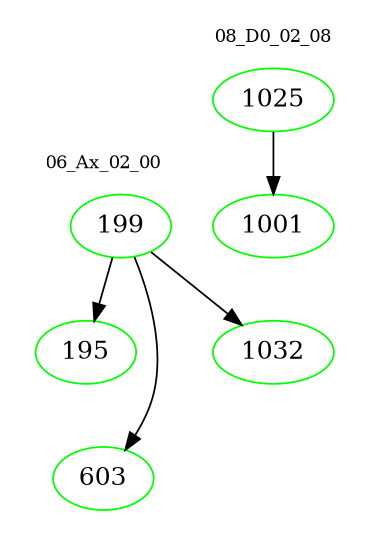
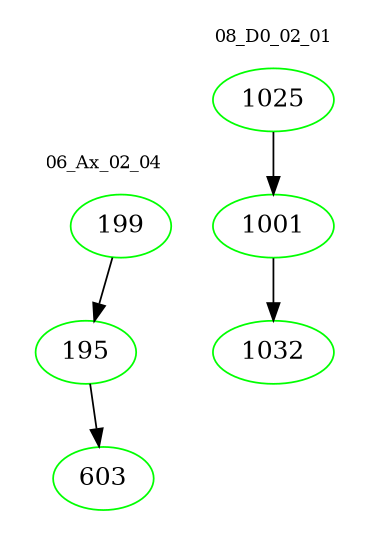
cluster "08_D0_02_08": label "08_D0_02_08" -> "08_D0_02_01"
cluster "06_Ax_02_00": label "06_Ax_02_00" -> "06_Ax_02_04"
edge "199" -> "1032": now "1001" -> "1032"
edge "199" -> "603": now "195" -> "603"
